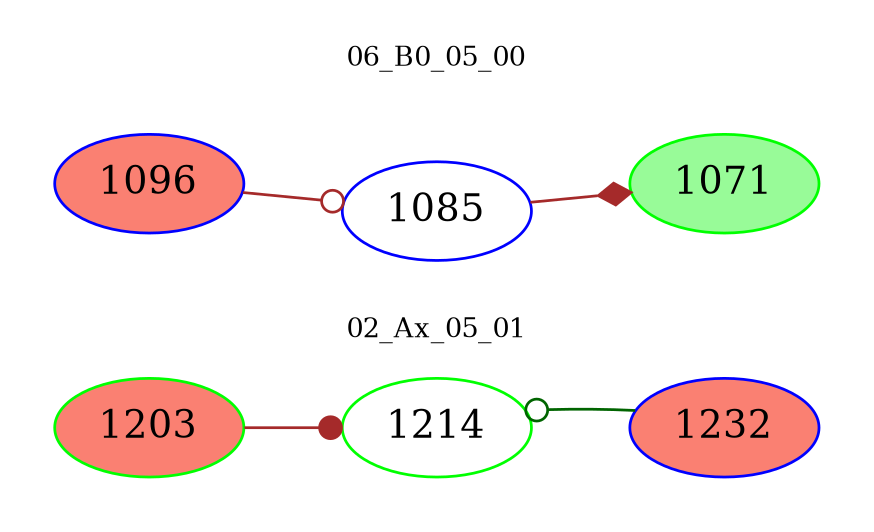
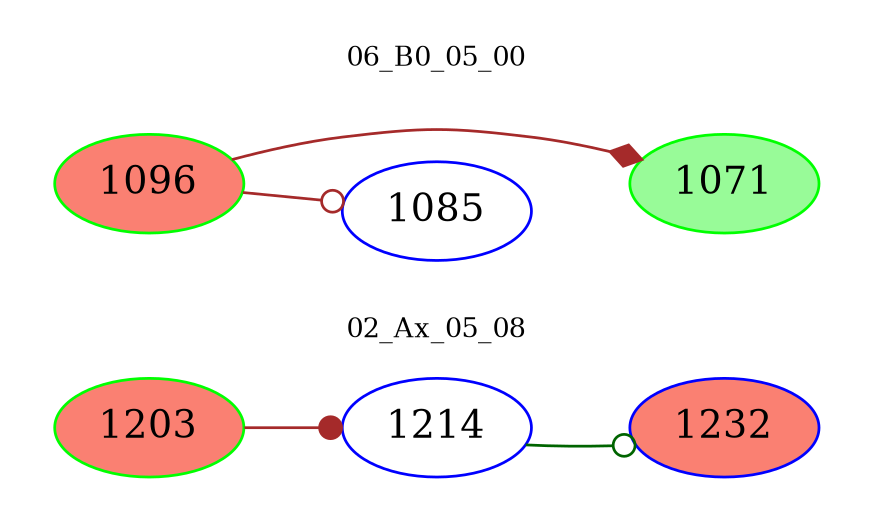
node "1096": color blue -> green
edge "1085" -> "1071": now "1096" -> "1071"
cluster "02_Ax_05_01": label "02_Ax_05_01" -> "02_Ax_05_08"
edge "1232" -> "1214": reversed
node "1214": color green -> blue
